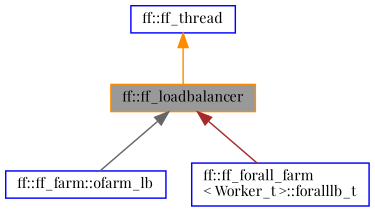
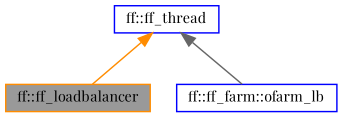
edge "ff::ff_farm::ofarm_lb" -> "ff::ff_loadbalancer": now "ff::ff_farm::ofarm_lb" -> "ff::ff_thread"
node "ff::ff_forall_farm < Worker_t >::foralllb_t": removed
